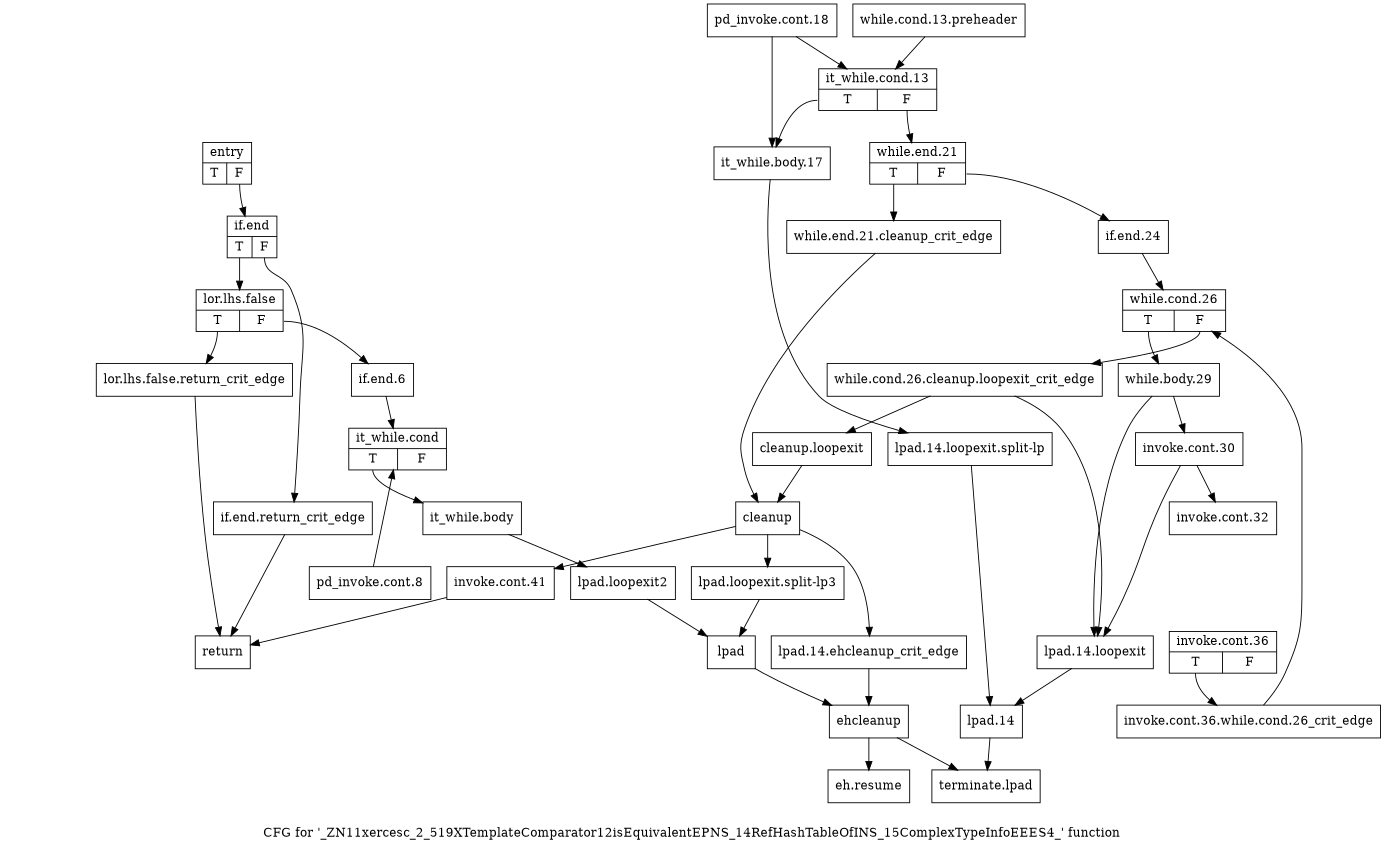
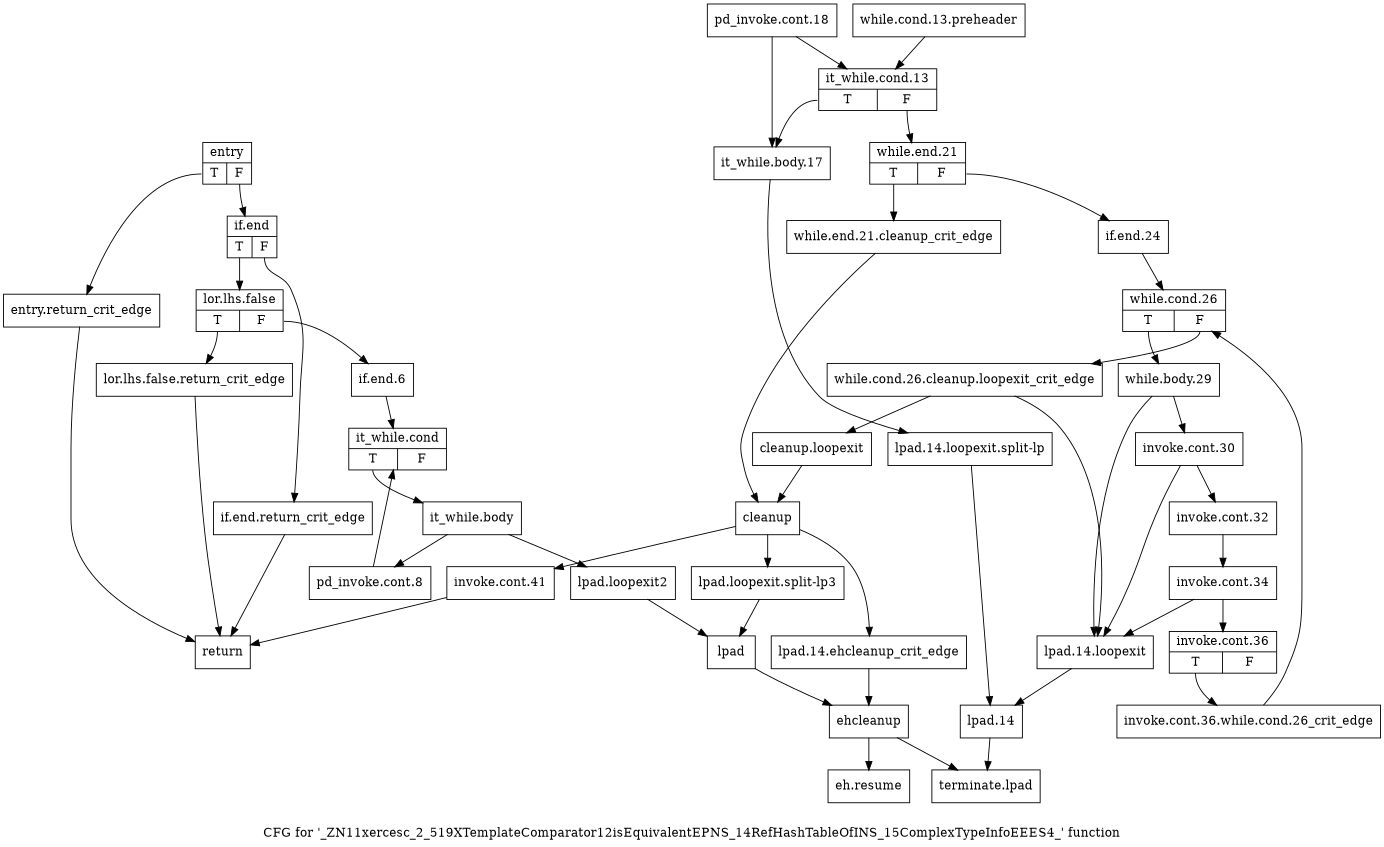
node "entry.return_crit_edge": added
edge "it_while.body" -> "pd_invoke.cont.8": added
node "invoke.cont.34": added
